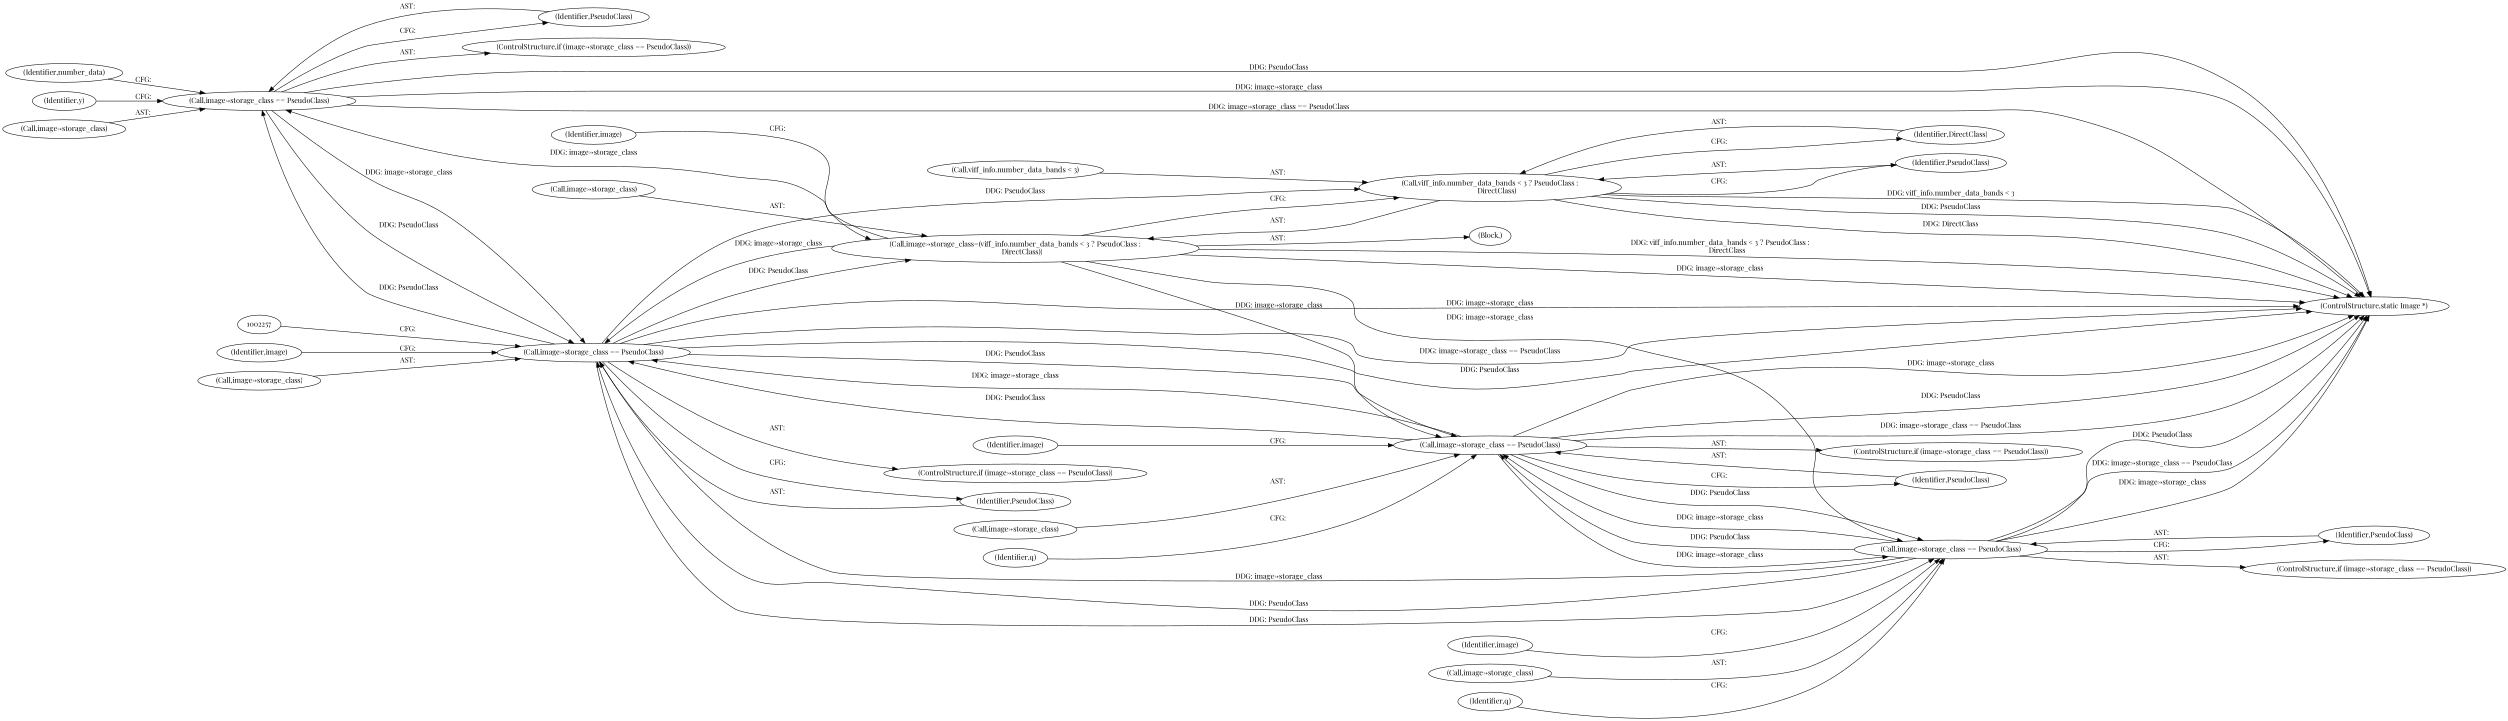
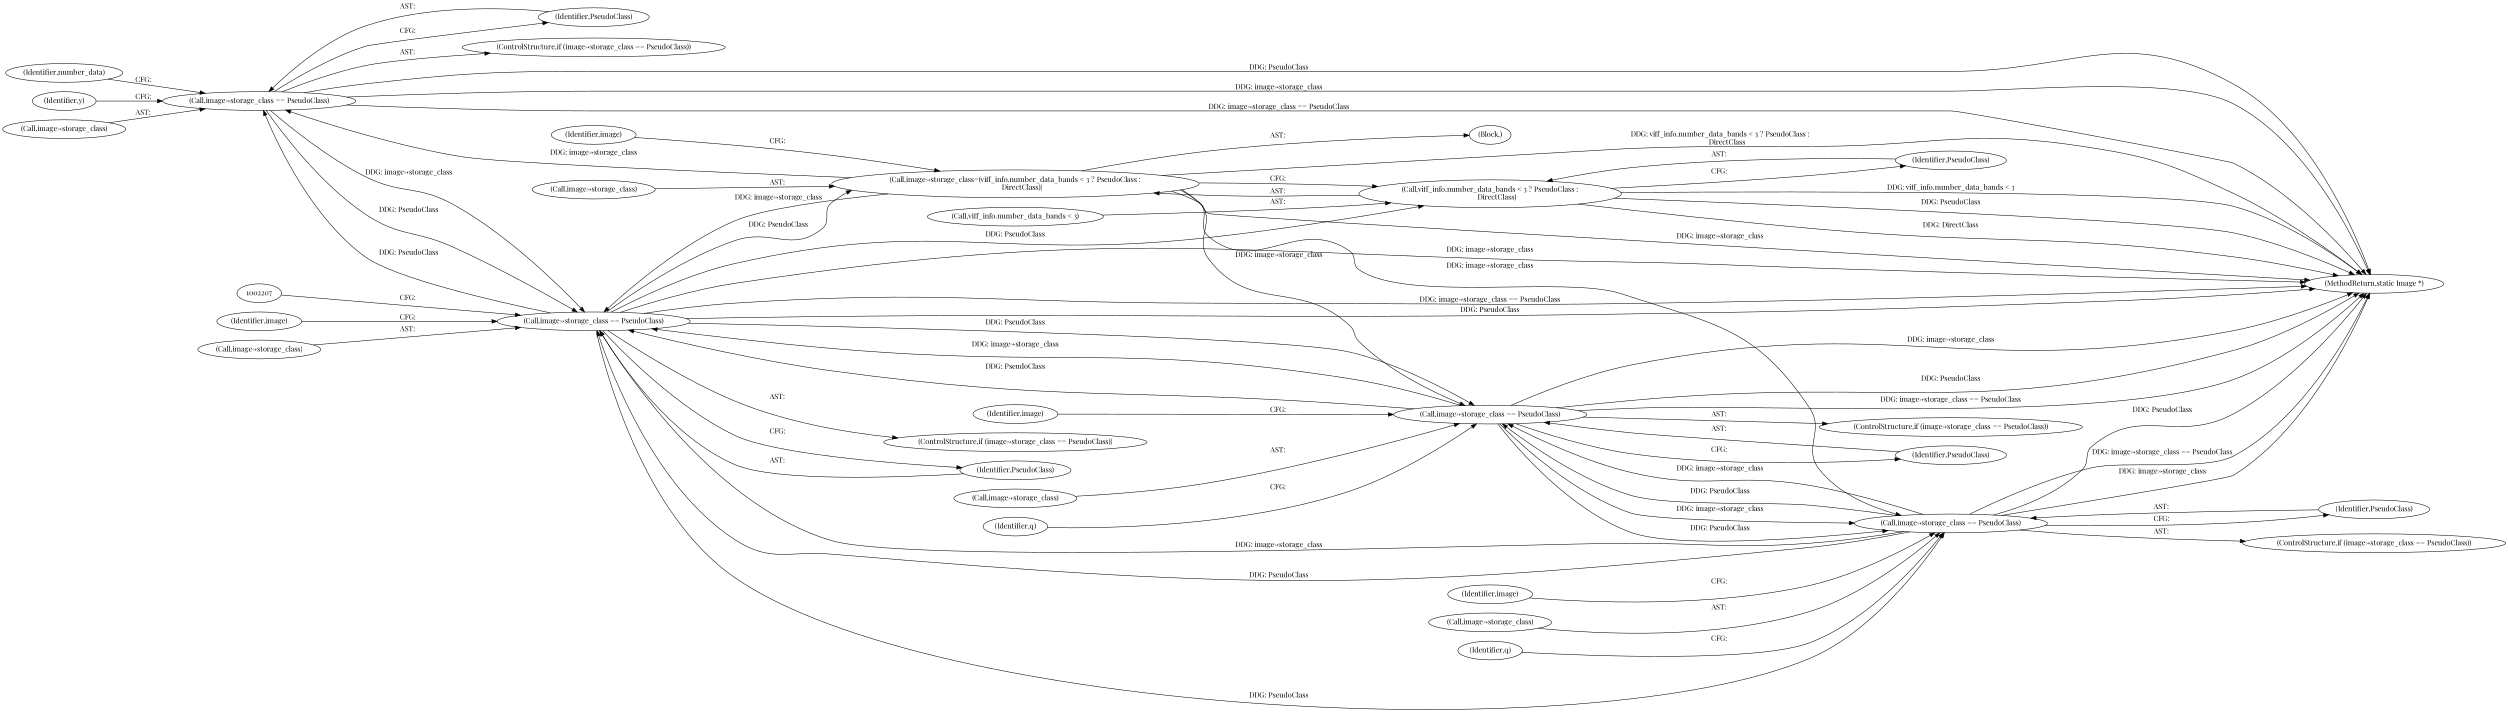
node "(Identifier,DirectClass)": removed
node "(ControlStructure,static Image *)": label "(ControlStructure,static Image *)" -> "(MethodReturn,static Image *)"
node "1002257": label "1002257" -> "1002207"
